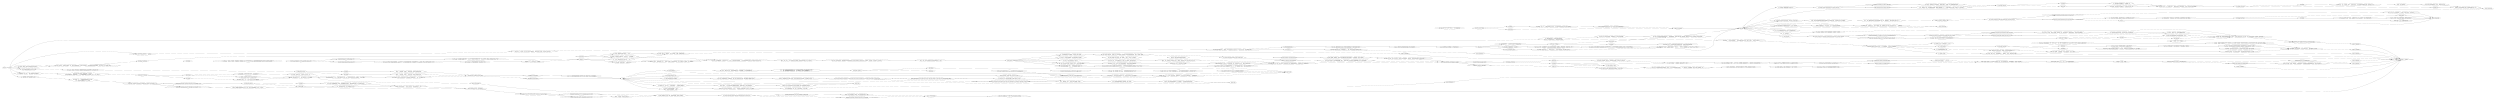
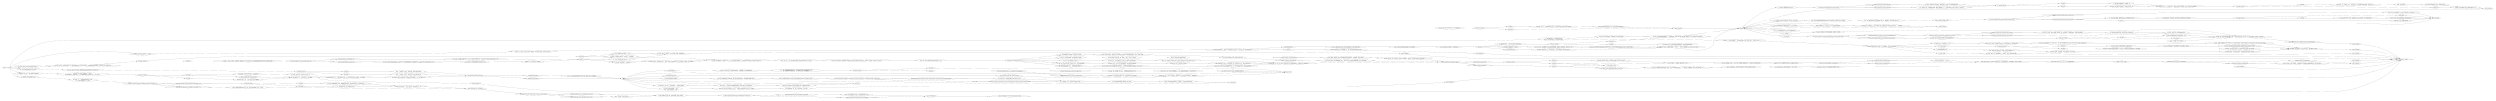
node "Titus Hardie: “是的，我听到了。你他妈以为我在这里干什么？如果不是老大发话，我早就给你好看了。”": added
